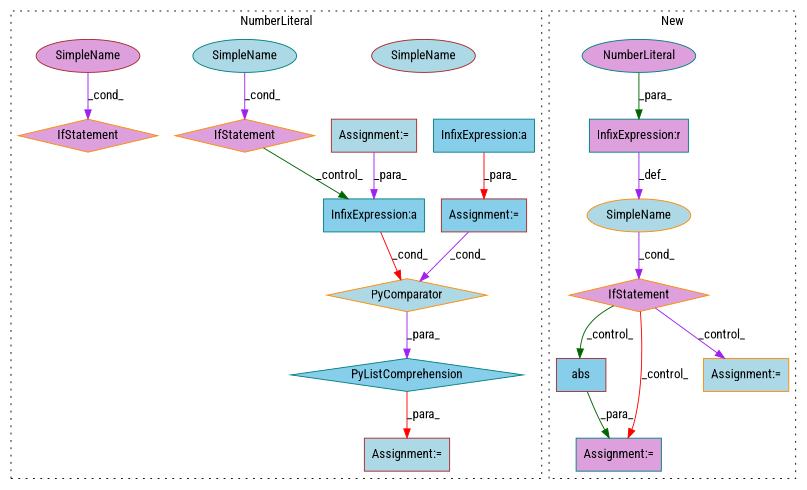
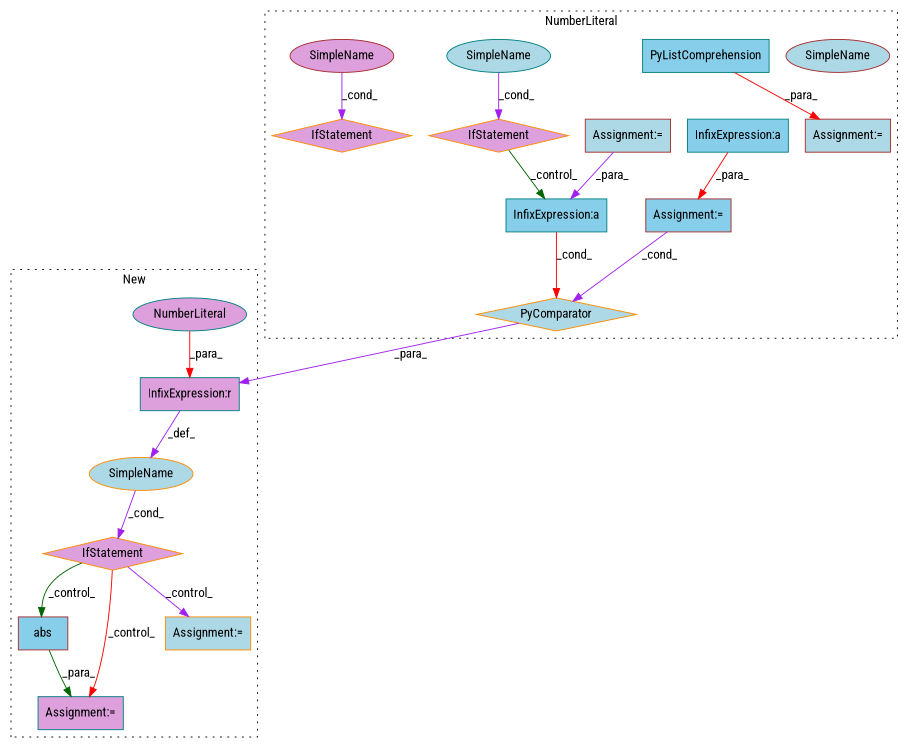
edge "NumberLiteral" -> "InfixExpression:r": color darkgreen -> red
edge "PyComparator" -> "PyListComprehension": now "PyComparator" -> "InfixExpression:r"
node "PyListComprehension": shape diamond -> box
